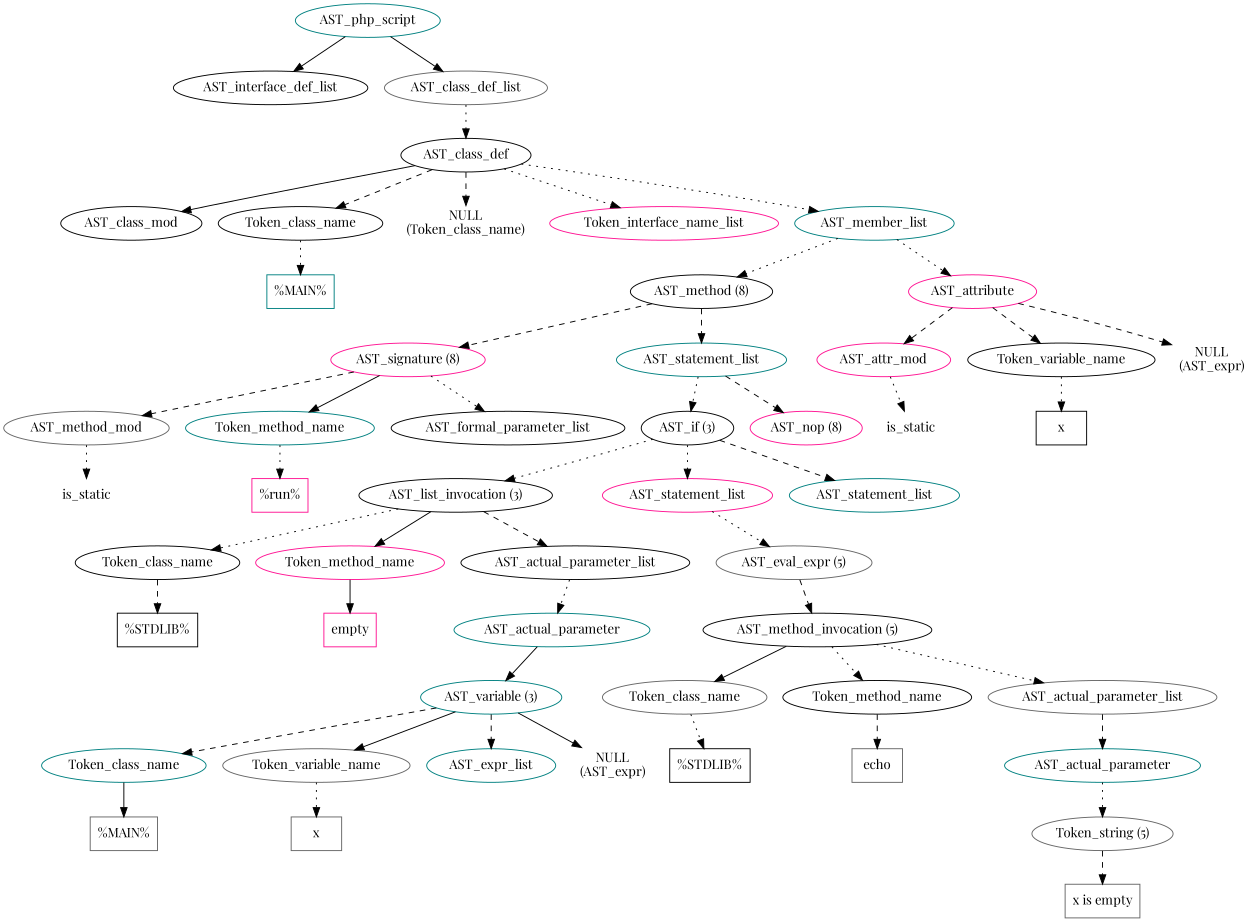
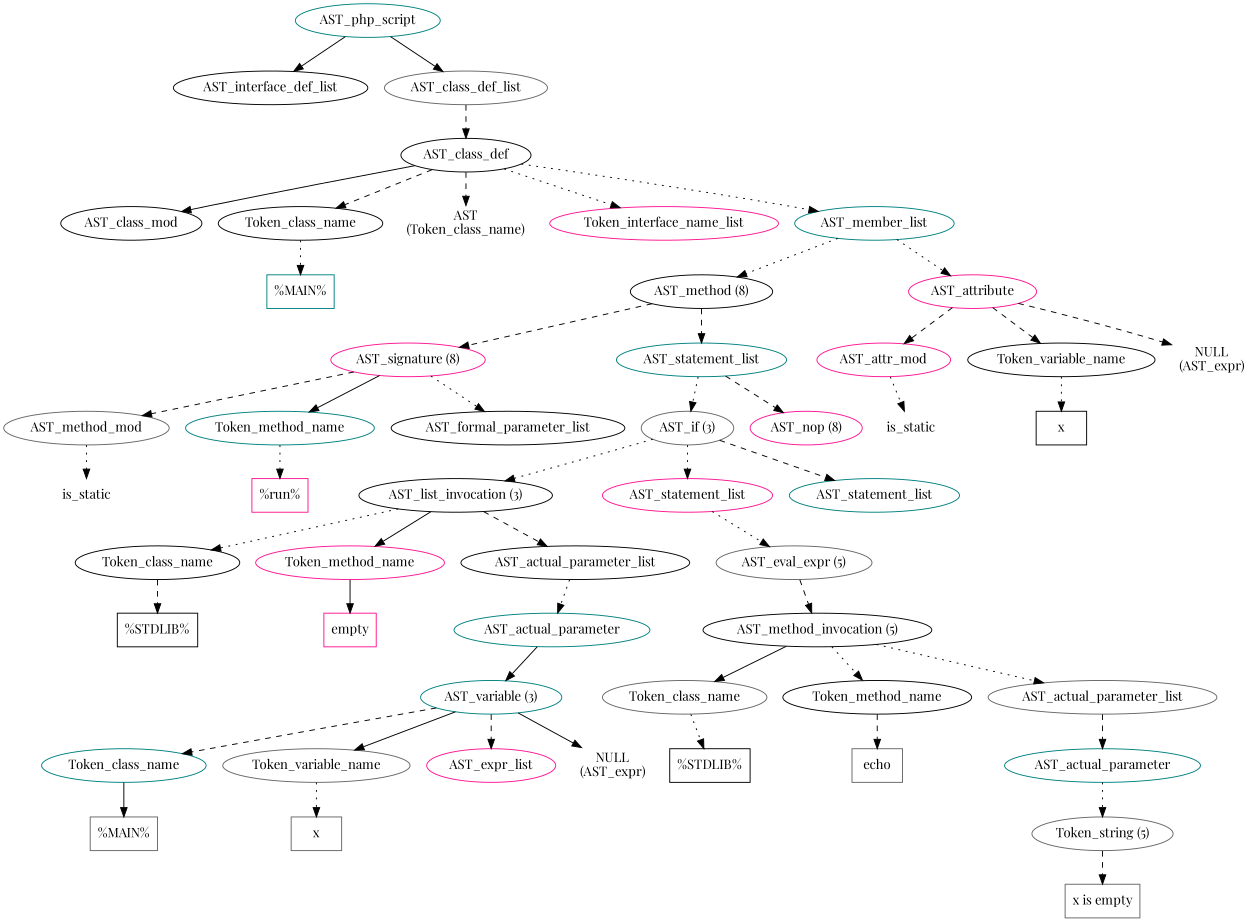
edge "AST_class_def_list" -> "AST_class_def": style dotted -> dashed
node "NULL (Token_class_name)": label "NULL (Token_class_name)" -> "AST (Token_class_name)"
node "AST_if (3)": color black -> gray40
node "AST_expr_list": color teal -> deeppink
